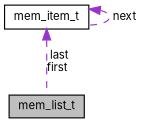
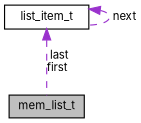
node "mem_item_t": label "mem_item_t" -> "list_item_t"
